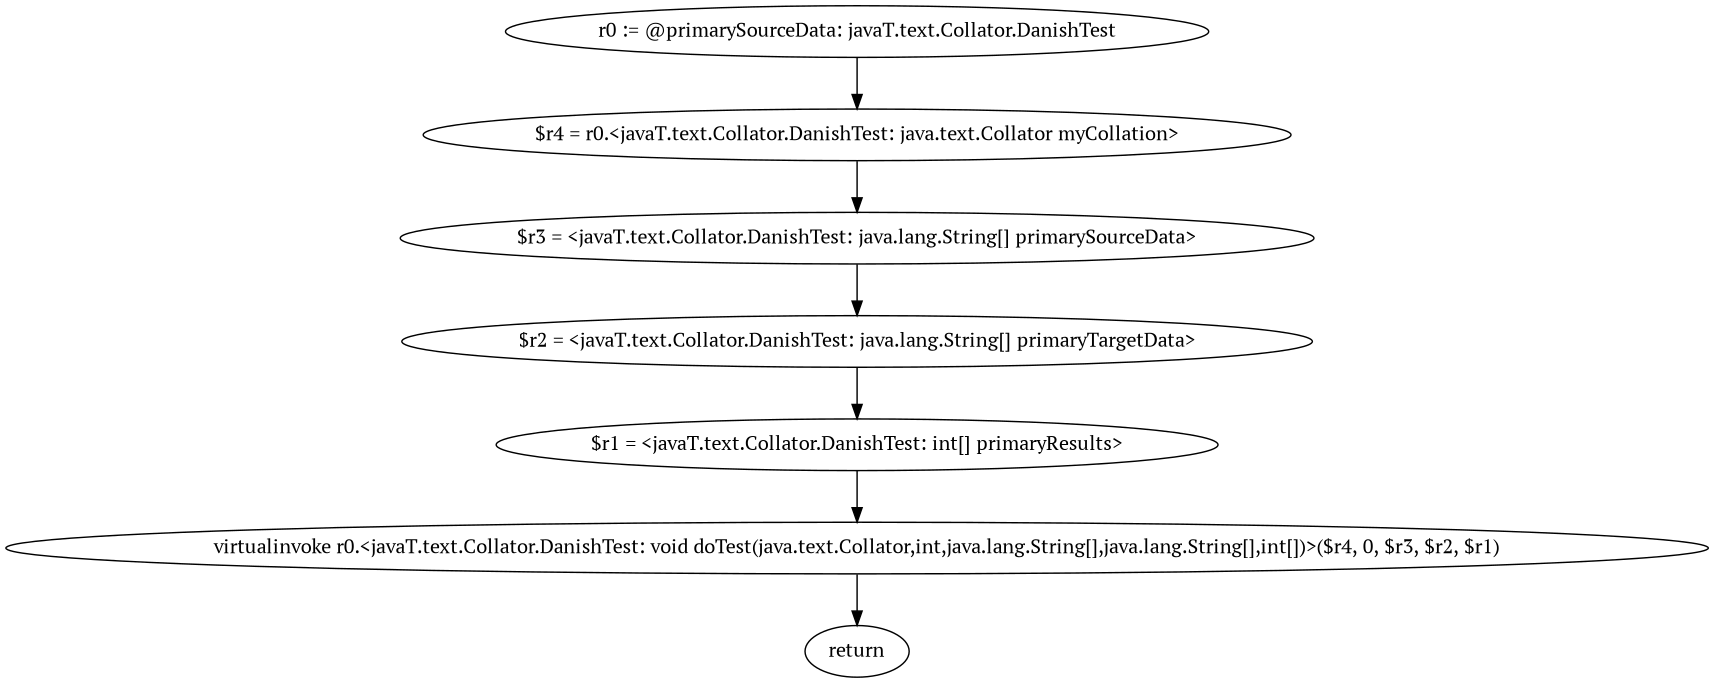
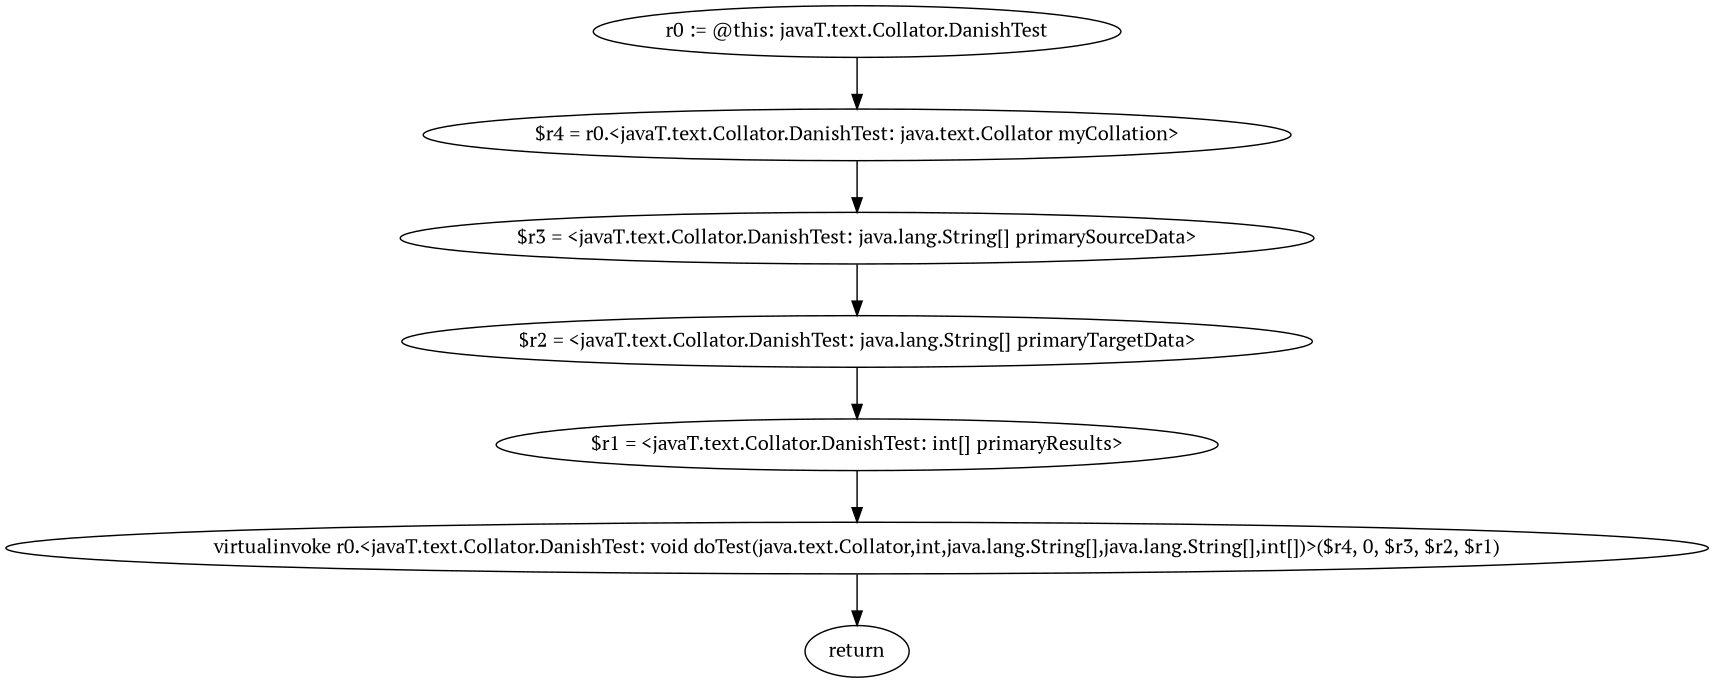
node "r0 := @primarySourceData: javaT.text.Collator.DanishTest": label "r0 := @primarySourceData: javaT.text.Collator.DanishTest" -> "r0 := @this: javaT.text.Collator.DanishTest"
